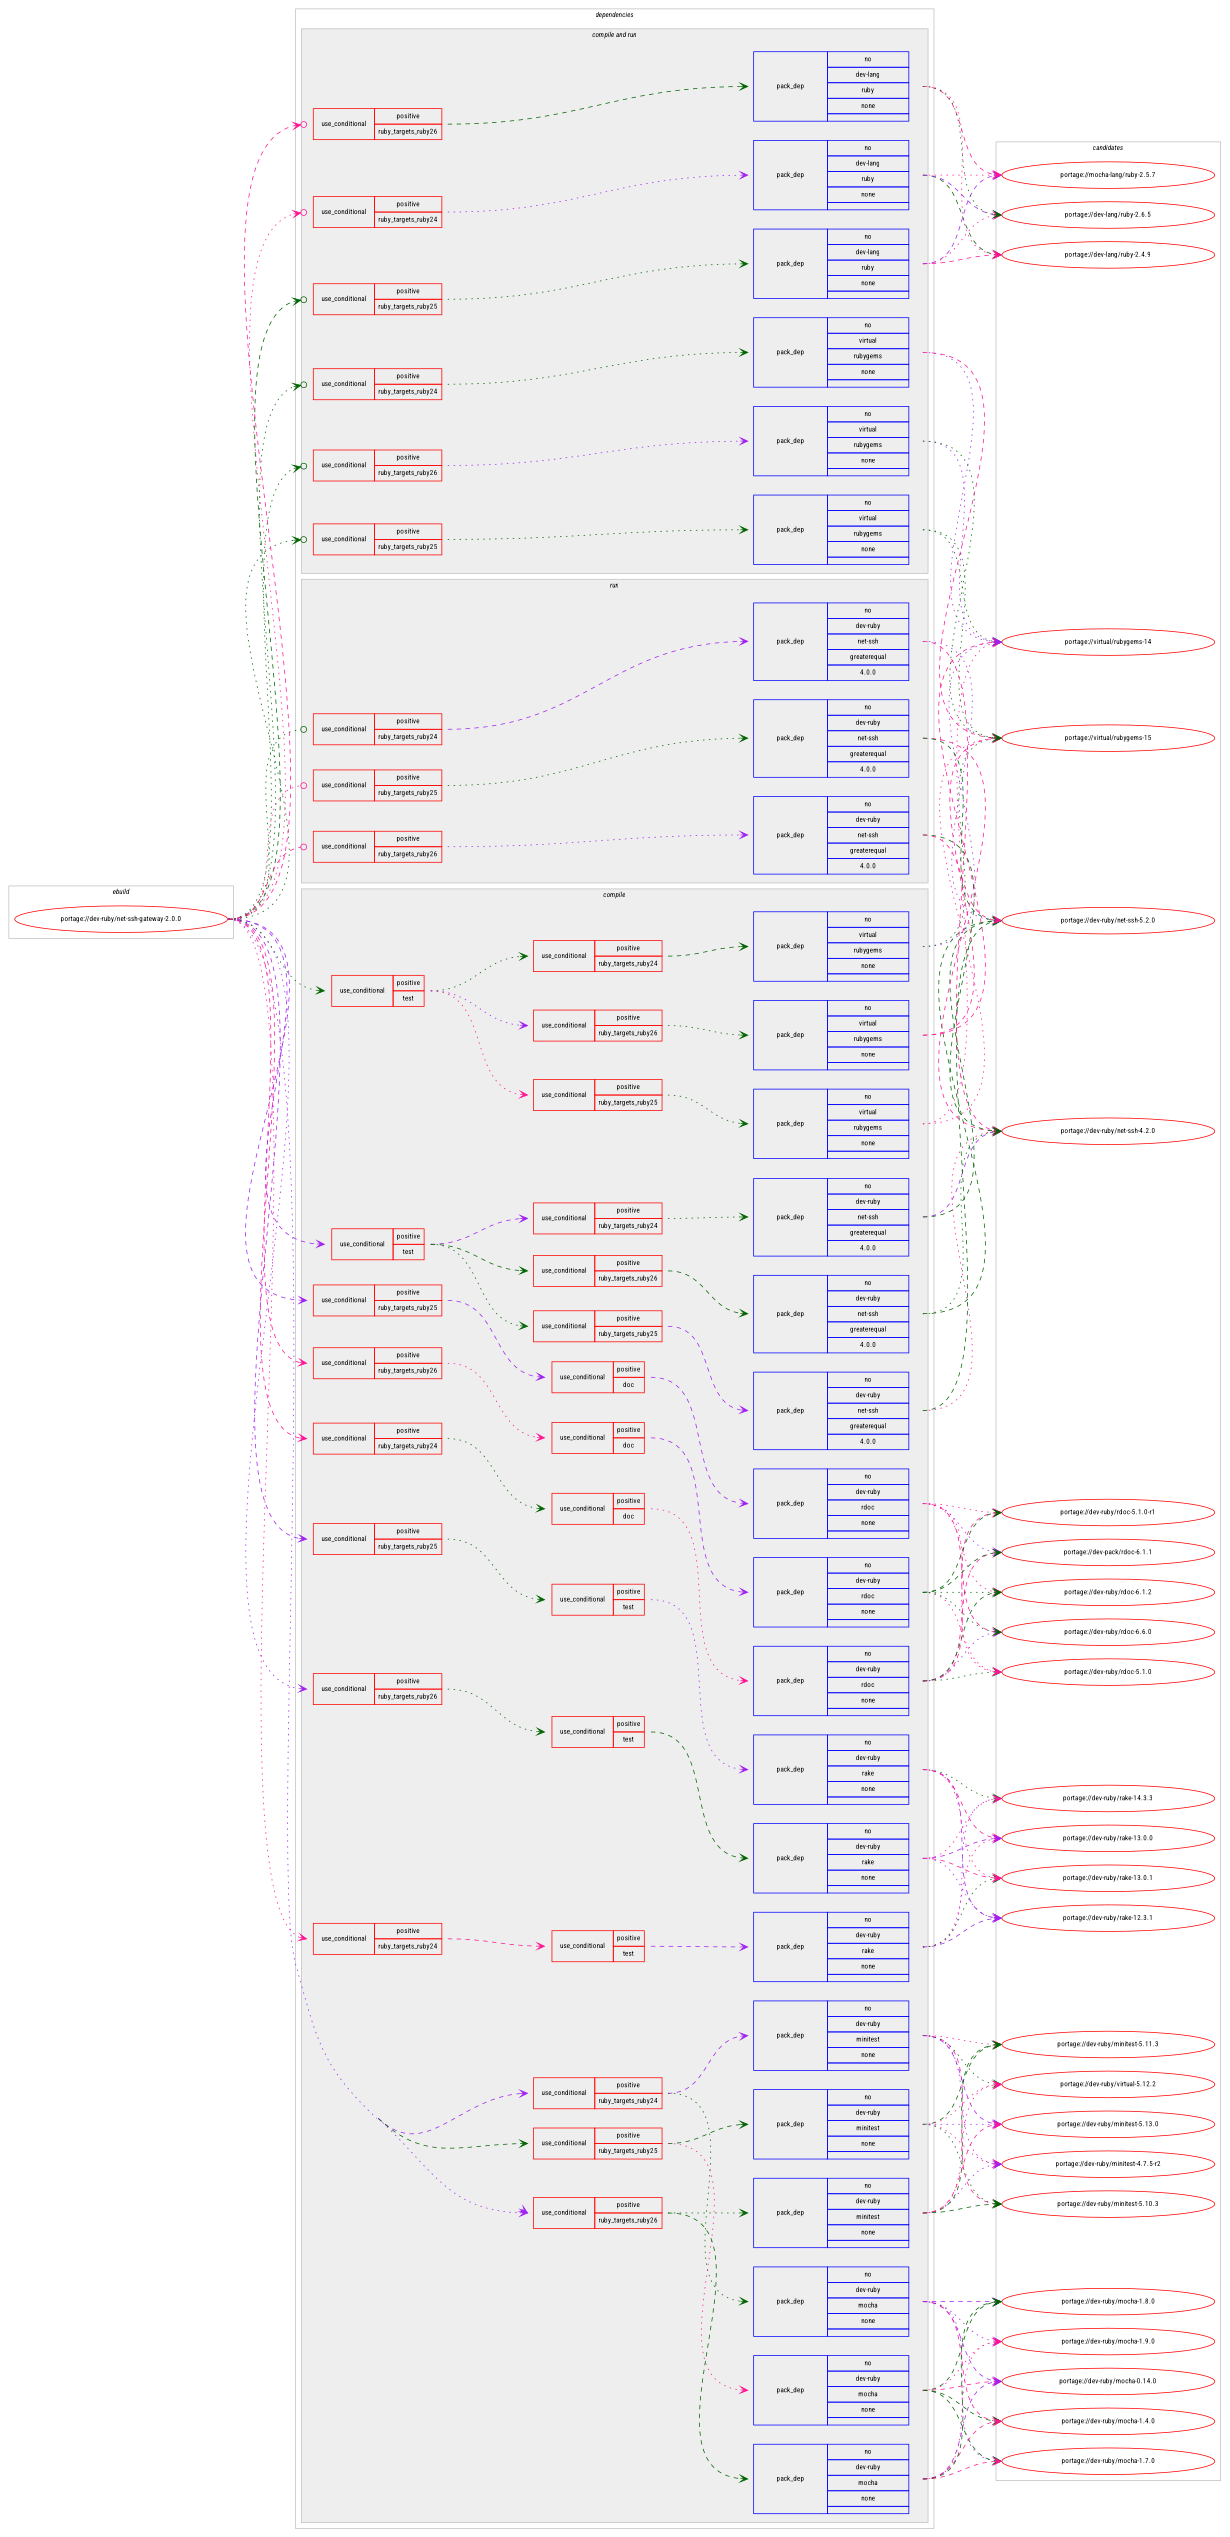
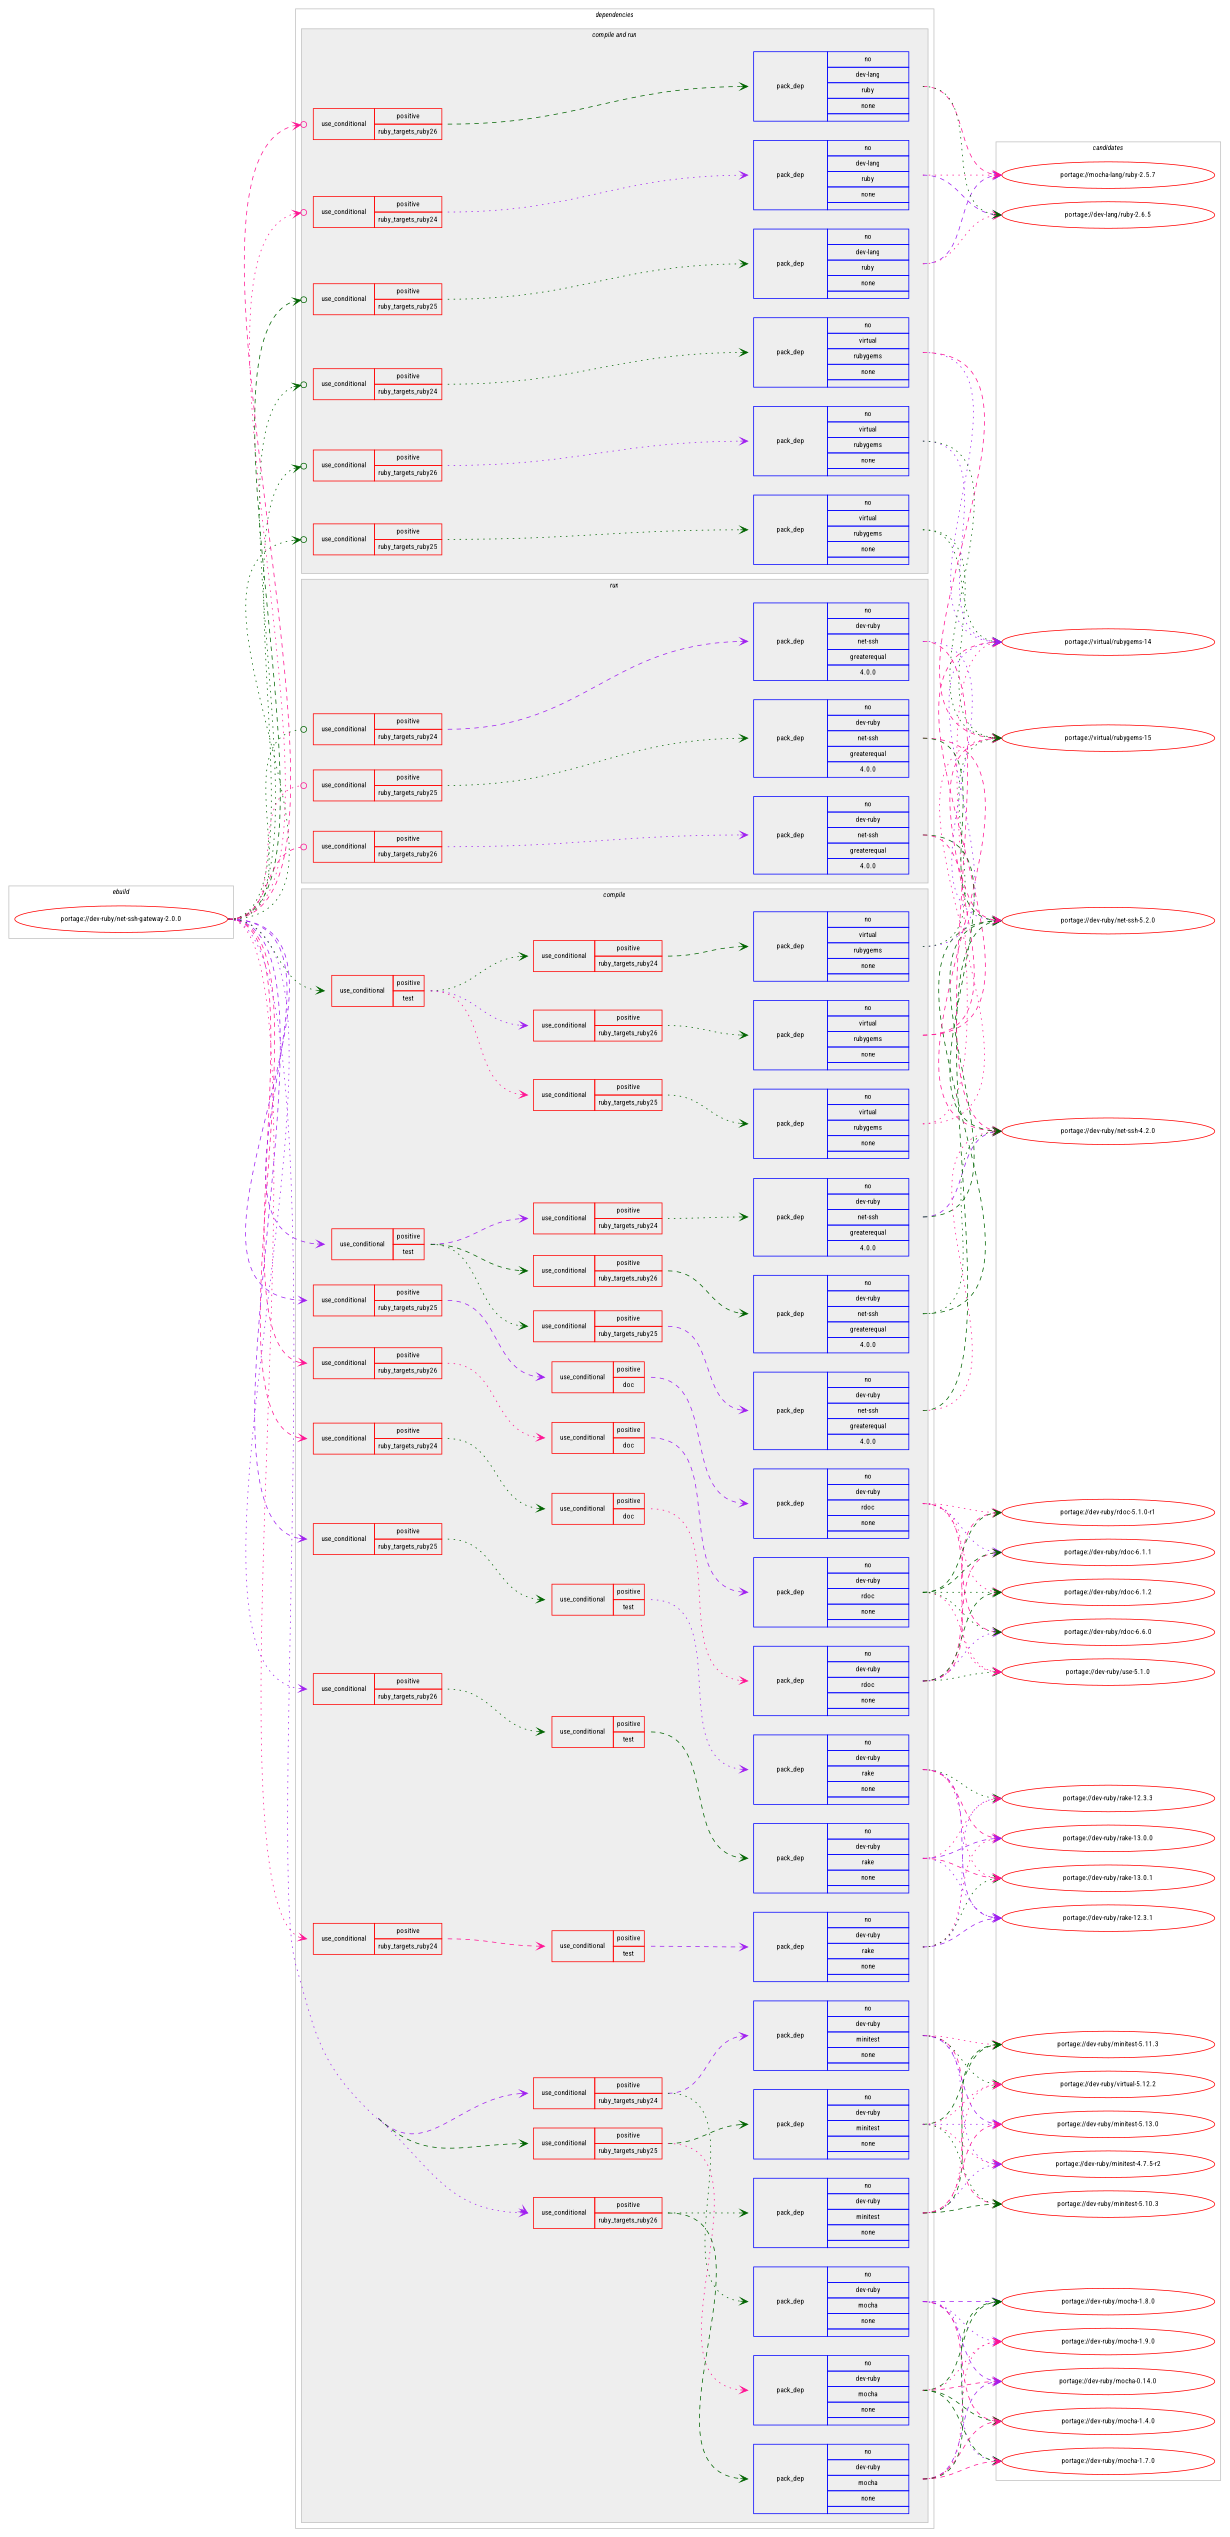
node "portage://dev-lang/ruby-2.4.9": removed
node "portage://dev-pack/rdoc-6.1.1": label "portage://dev-pack/rdoc-6.1.1" -> "portage://dev-ruby/rdoc-6.1.1"
node "portage://dev-ruby/rdoc-5.1.0": label "portage://dev-ruby/rdoc-5.1.0" -> "portage://dev-ruby/use-5.1.0"
node "portage://dev-ruby/rake-14.3.3": label "portage://dev-ruby/rake-14.3.3" -> "portage://dev-ruby/rake-12.3.3"
